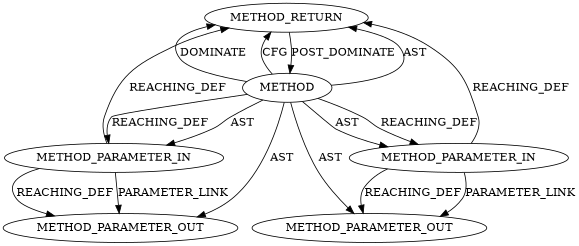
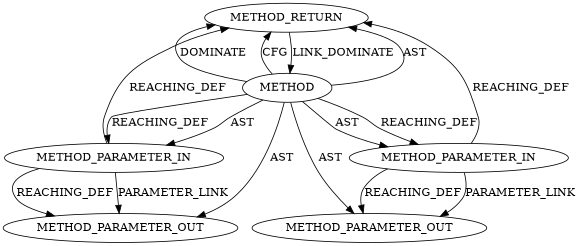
edge "METHOD_RETURN" -> "METHOD": label "POST_DOMINATE" -> "LINK_DOMINATE"
